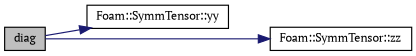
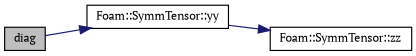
edge "diag" -> "Foam::SymmTensor::zz": now "Foam::SymmTensor::yy" -> "Foam::SymmTensor::zz"
